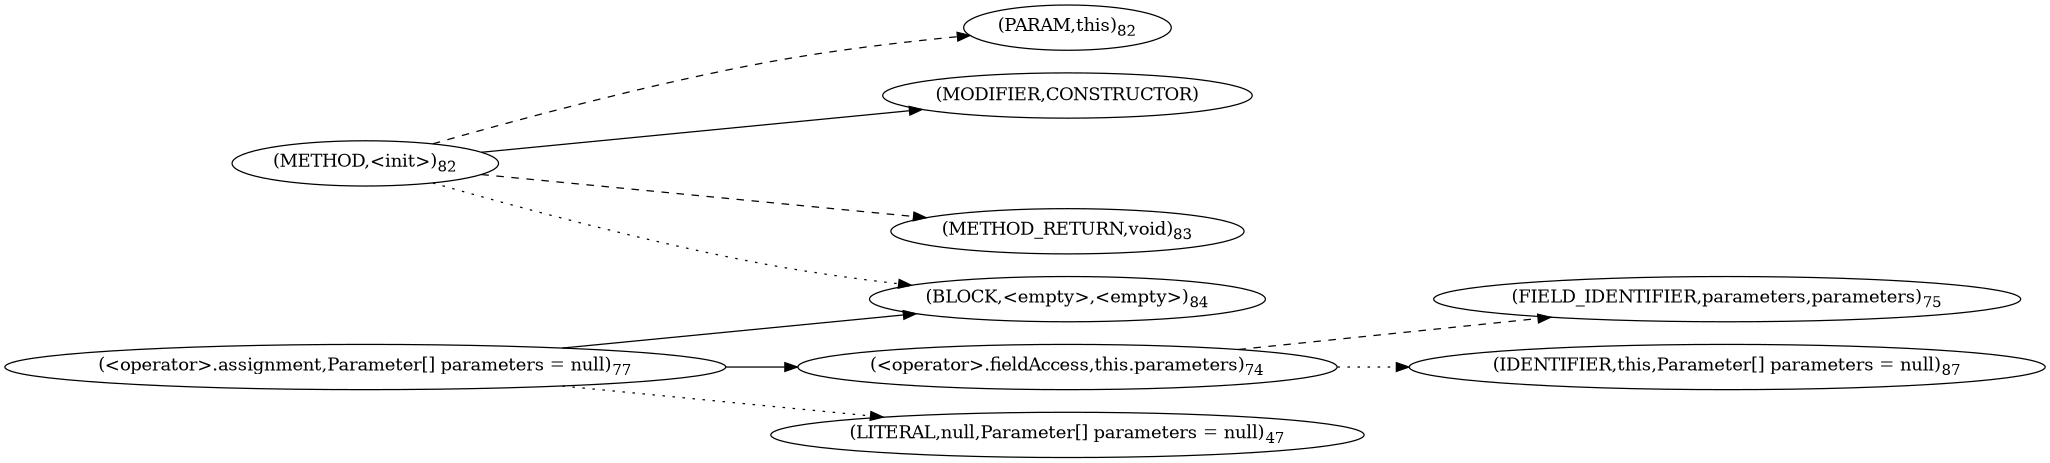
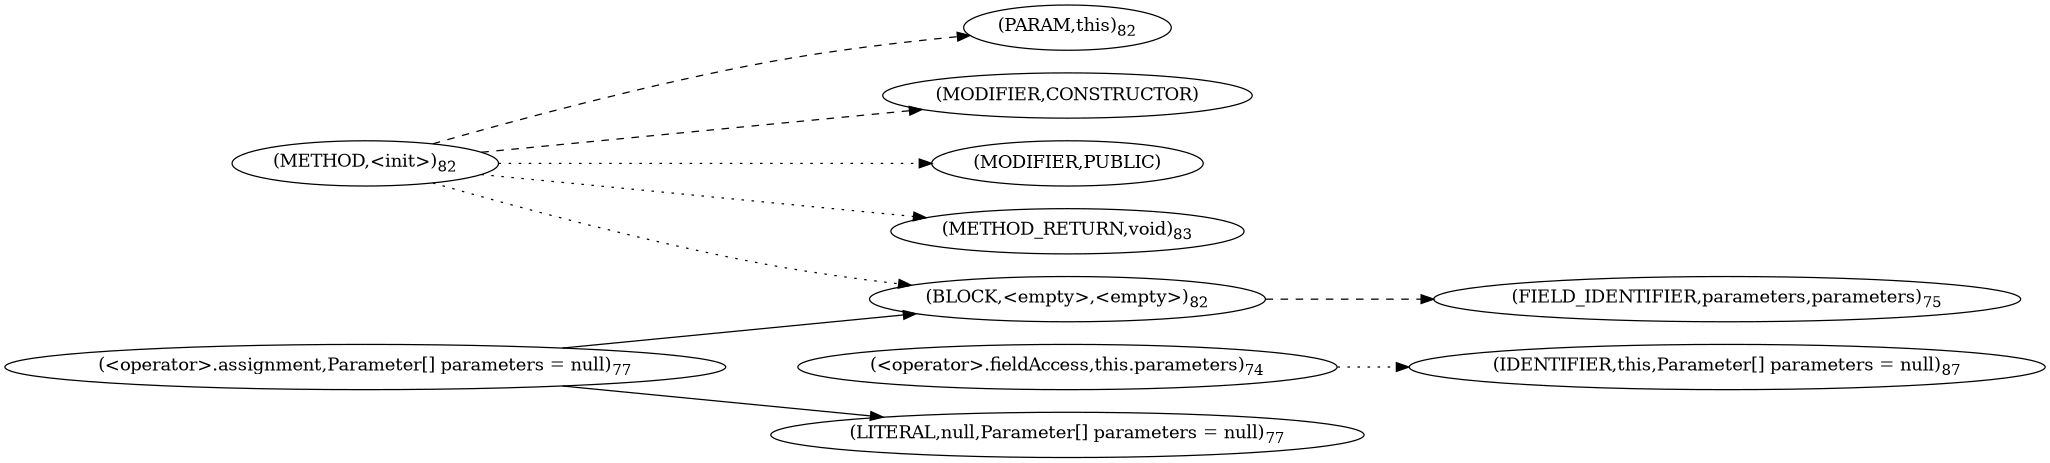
edge "(METHOD,<init>)" -> "(MODIFIER,CONSTRUCTOR)": style solid -> dashed
node "(MODIFIER,PUBLIC)": added
edge "(METHOD,<init>)" -> "(METHOD_RETURN,void)": style dashed -> dotted
node "(BLOCK,<empty>,<empty>)": text "84" -> "82"
edge "(<operator>.fieldAccess,this.parameters)" -> "(FIELD_IDENTIFIER,parameters,parameters)": now "(BLOCK,<empty>,<empty>)" -> "(FIELD_IDENTIFIER,parameters,parameters)"
edge "(<operator>.assignment,Parameter[] parameters = null)" -> "(<operator>.fieldAccess,this.parameters)": removed
edge "(<operator>.assignment,Parameter[] parameters = null)" -> "(LITERAL,null,Parameter[] parameters = null)": style dotted -> solid
node "(LITERAL,null,Parameter[] parameters = null)": text "47" -> "77"
